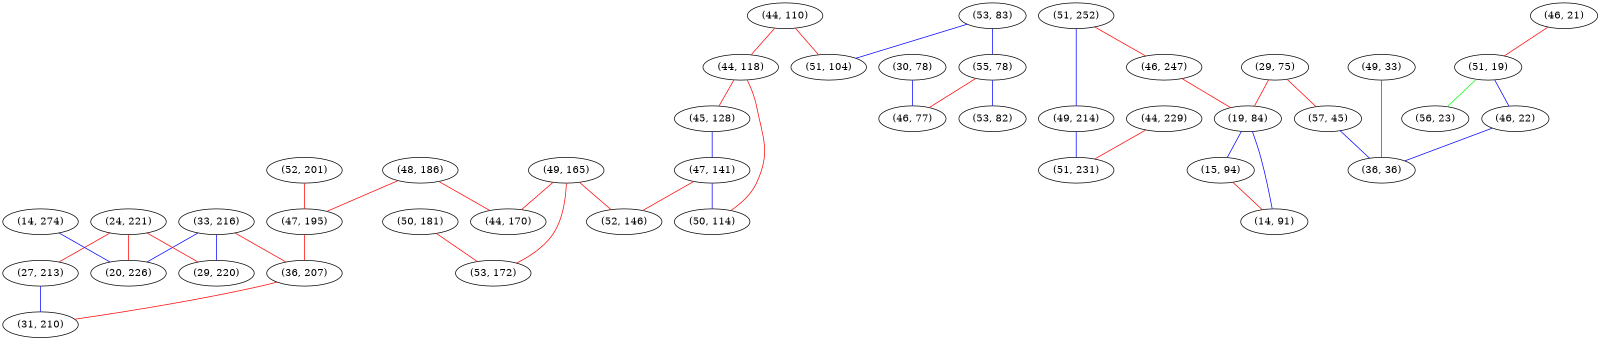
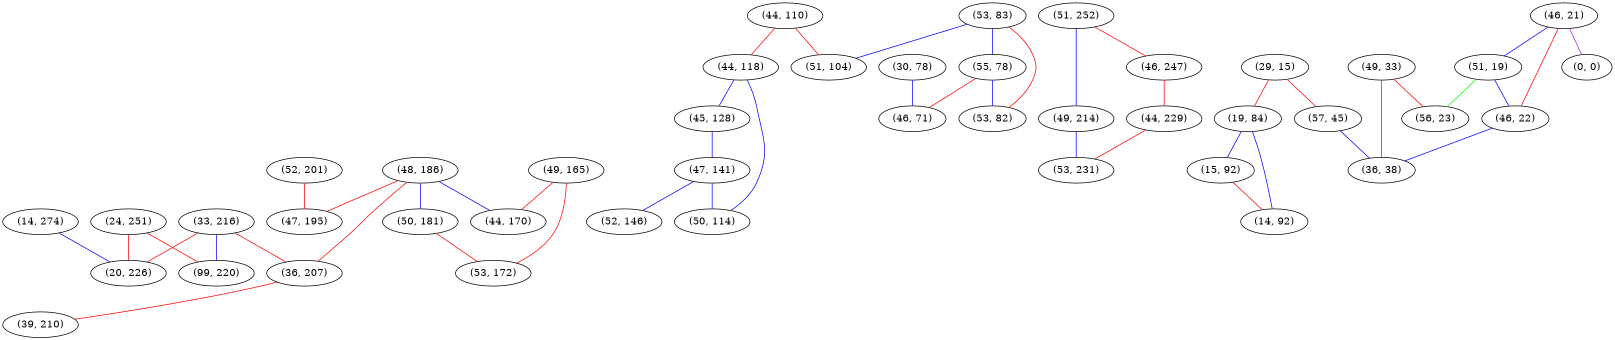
edge "(46, 21)" -- "(51, 19)": color red -> blue
edge "(53, 83)" -- "(53, 82)": added
node "(29, 75)": label "(29, 75)" -> "(29, 15)"
edge "(46, 21)" -- "(46, 22)": added
node "(0, 0)": added
edge "(44, 118)" -- "(45, 128)": color red -> blue
edge "(46, 247)" -- "(19, 84)": now "(46, 247)" -- "(44, 229)"
edge "(49, 33)" -- "(56, 23)": added
node "(46, 77)": label "(46, 77)" -> "(46, 71)"
edge "(44, 118)" -- "(50, 114)": color red -> blue
node "(51, 231)": label "(51, 231)" -> "(53, 231)"
node "(15, 94)": label "(15, 94)" -> "(15, 92)"
node "(36, 36)": label "(36, 36)" -> "(36, 38)"
edge "(48, 186)" -- "(50, 181)": added
edge "(48, 186)" -- "(44, 170)": color red -> blue
edge "(49, 165)" -- "(52, 146)": removed
edge "(47, 141)" -- "(52, 146)": color red -> blue
node "(24, 221)": label "(24, 221)" -> "(24, 251)"
node "(14, 91)": label "(14, 91)" -> "(14, 92)"
edge "(33, 216)" -- "(20, 226)": color blue -> red
edge "(47, 195)" -- "(36, 207)": now "(48, 186)" -- "(36, 207)"
node "(27, 213)": removed
node "(29, 220)": label "(29, 220)" -> "(99, 220)"
node "(31, 210)": label "(31, 210)" -> "(39, 210)"
